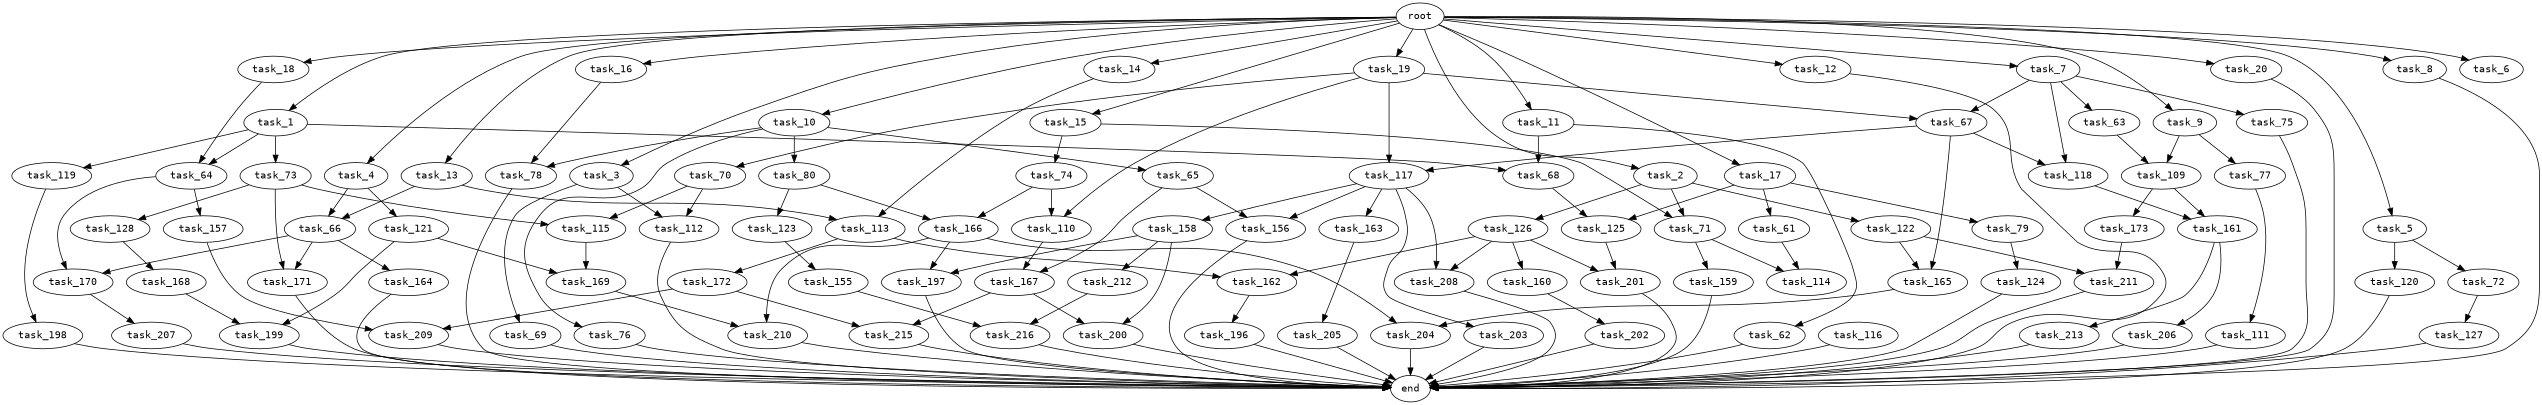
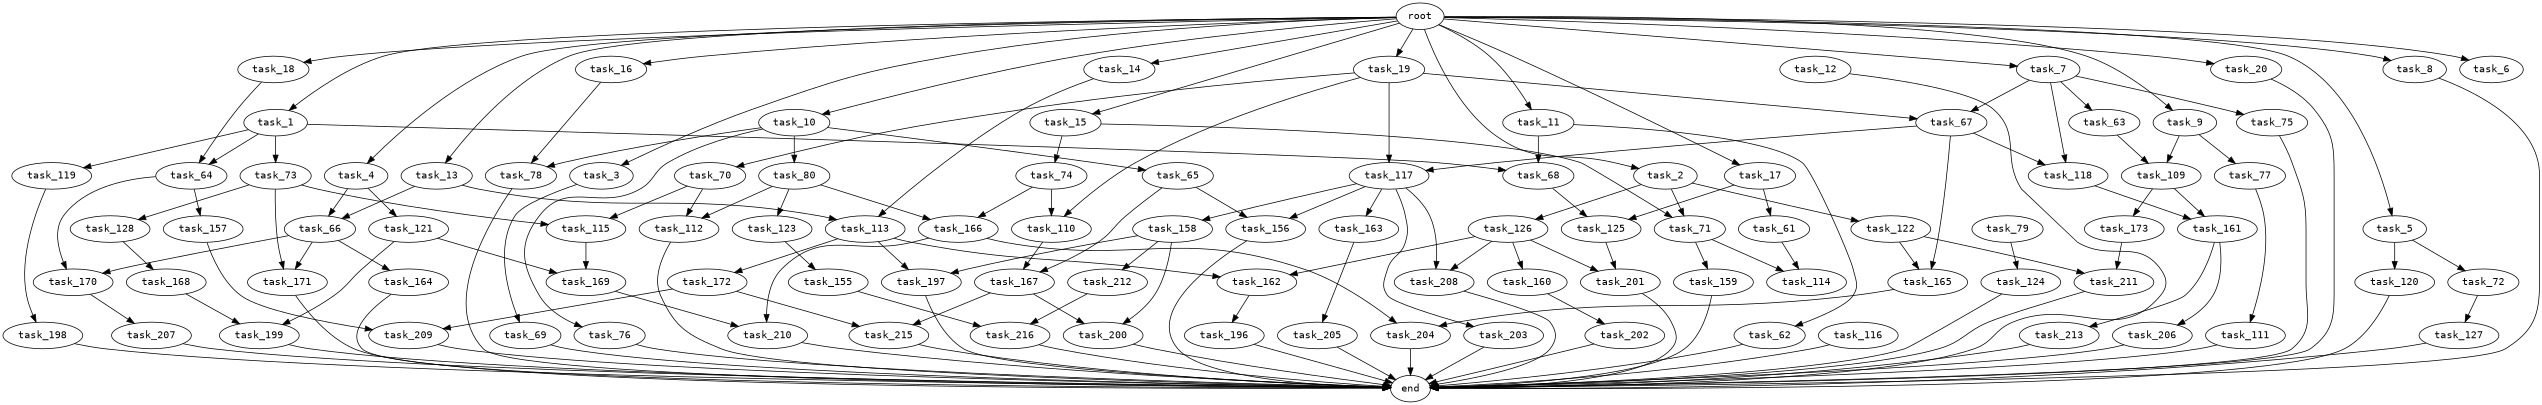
edge "root" -> "task_12": removed
edge "task_3" -> "task_112": now "task_80" -> "task_112"
edge "task_17" -> "task_79": removed
edge "task_166" -> "task_197": now "task_113" -> "task_197"
